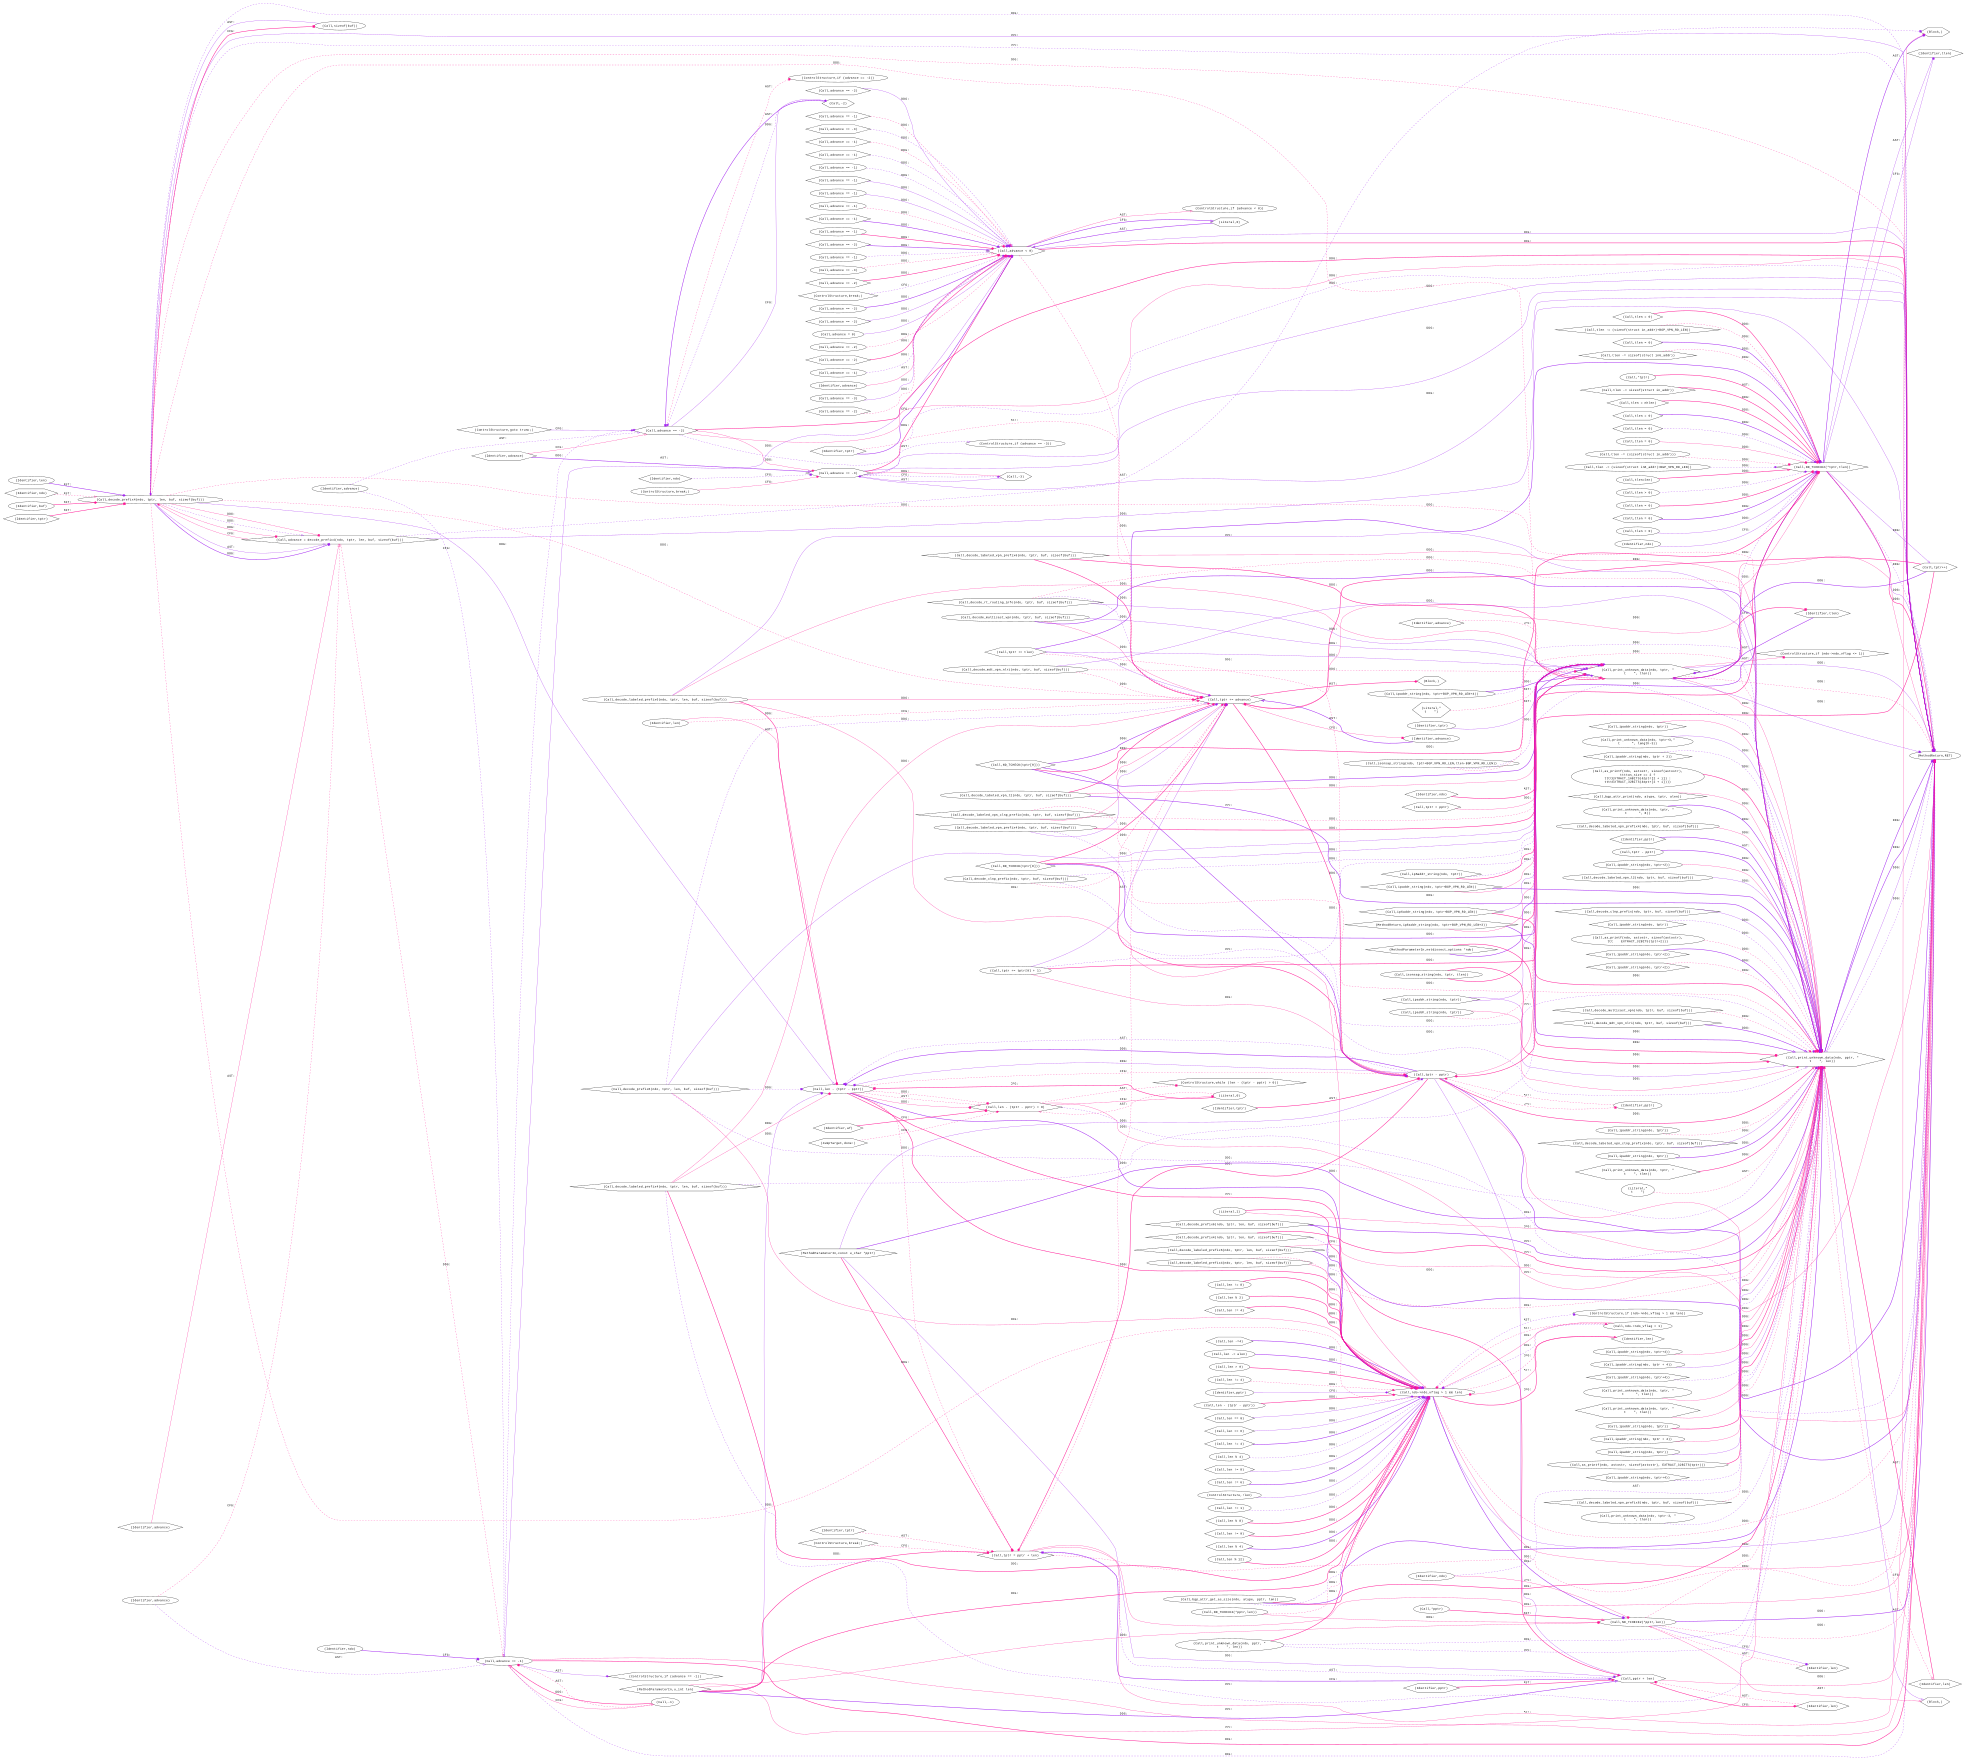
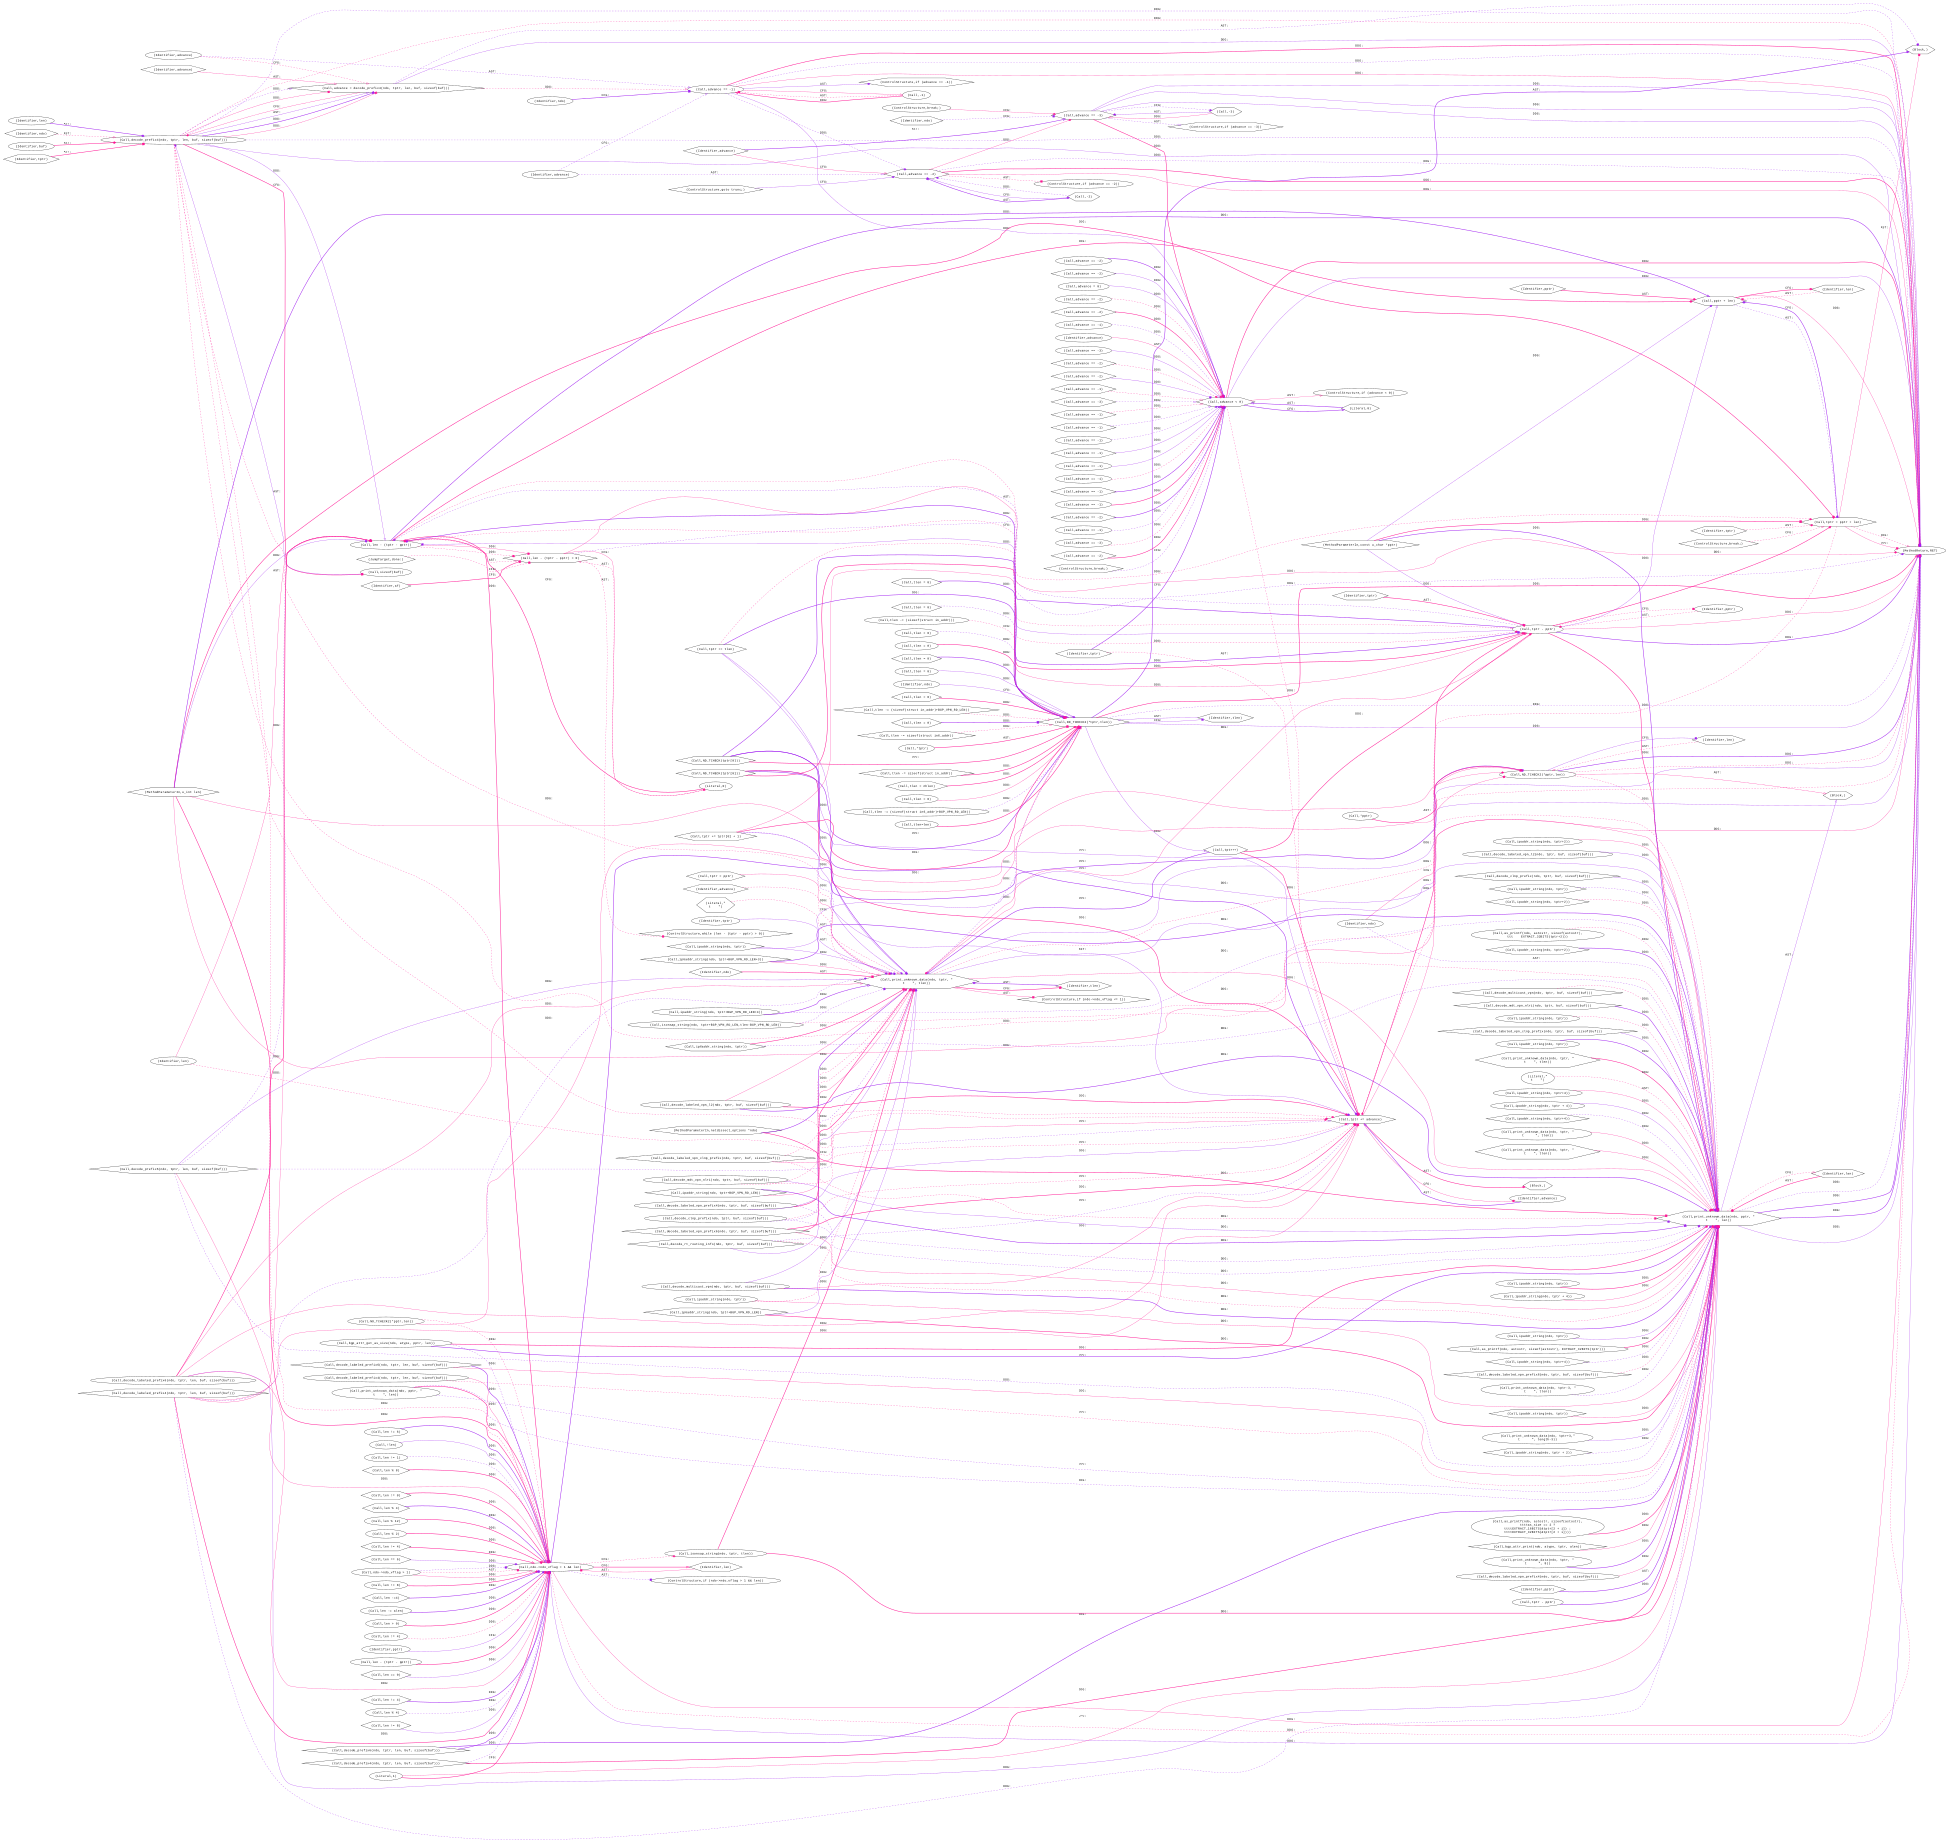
node "(ControlStructure,if (advance == -3))": shape ellipse -> hexagon
edge "(Call,tlen -= (sizeof(struct in_addr)))" -> "(Call,ND_TCHECK2(*tptr,tlen))": label "DDG: " -> "CFG: "
node "(MethodReturn,ip6addr_string(ndo, tptr+BGP_VPN_RD_LEN+3))": label "(MethodReturn,ip6addr_string(ndo, tptr+BGP_VPN_RD_LEN+3))" -> "(Call,ip6addr_string(ndo, tptr+BGP_VPN_RD_LEN+3))"
node "(Call,tptr += tptr[0] + 1)": shape ellipse -> hexagon
edge "(JumpTarget,done:)" -> "(Call,len - (tptr - pptr) > 0)": arrowhead diamond -> box
edge "(Call,ndo->ndo_vflag > 1 && len)" -> "(Call,ndo->ndo_vflag > 1)": now "(Call,ndo->ndo_vflag > 1 && len)" -> "(Call,isonsap_string(ndo, tptr, tlen))"
node "(ControlStructure,!len)": label "(ControlStructure,!len)" -> "(Call,!len)"
edge "(MethodParameterIn,const u_char *pptr)" -> "(Call,pptr + len)": arrowhead box -> diamond
